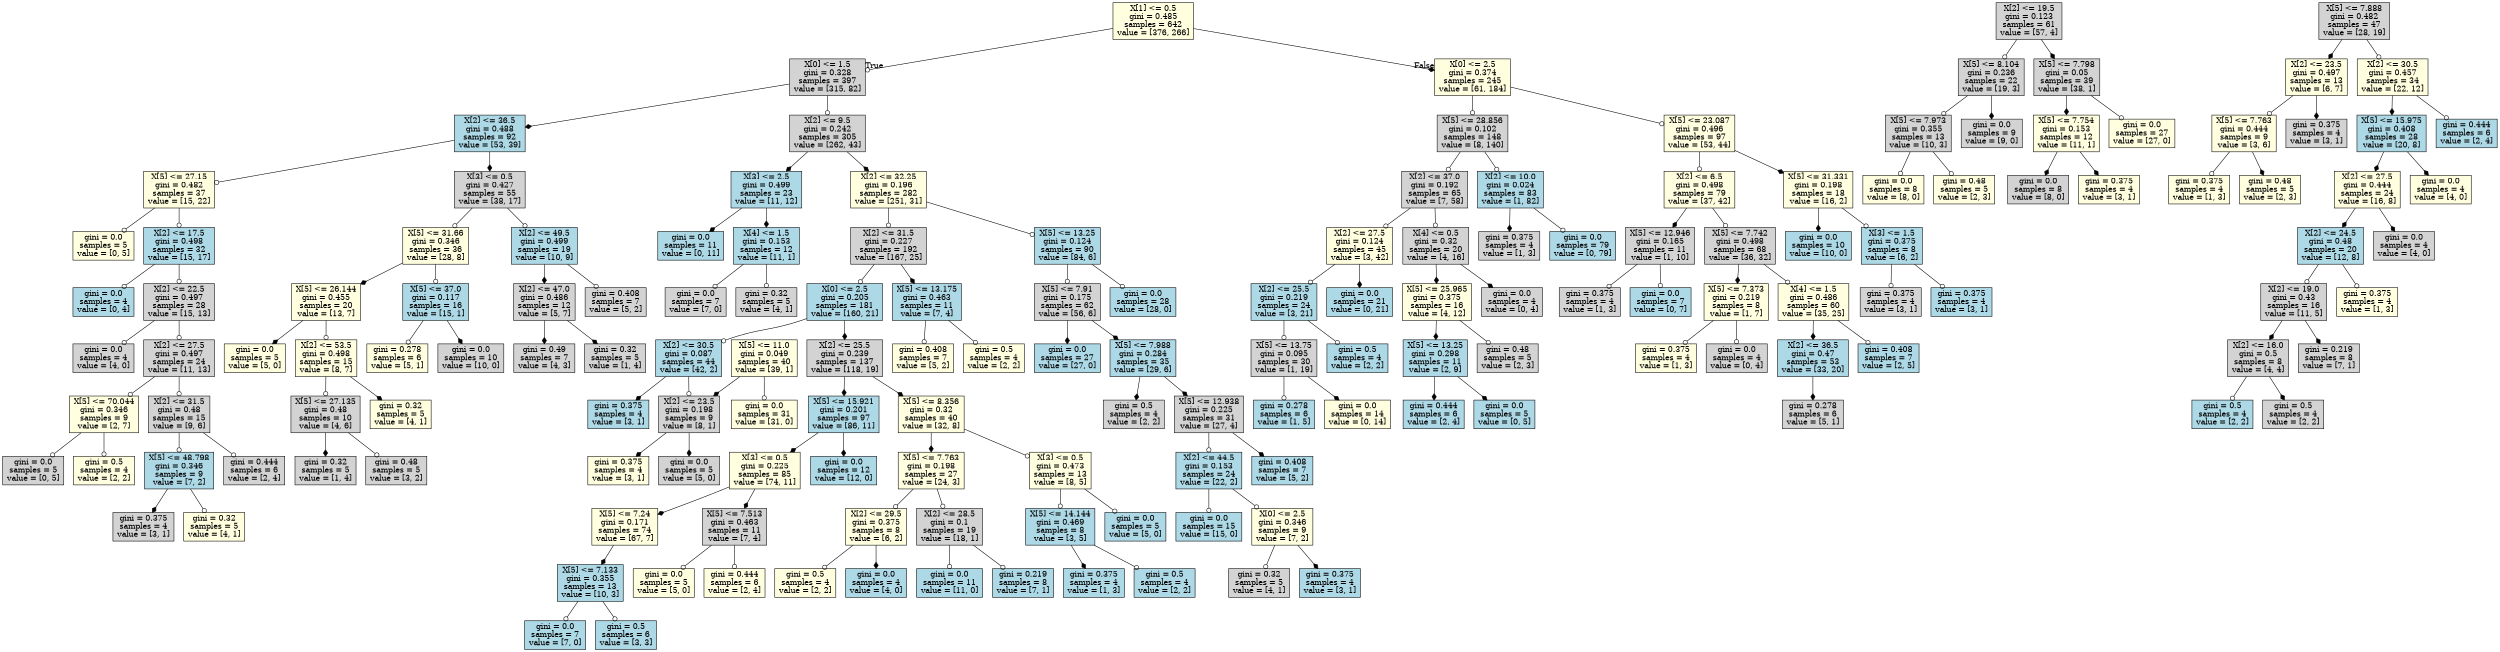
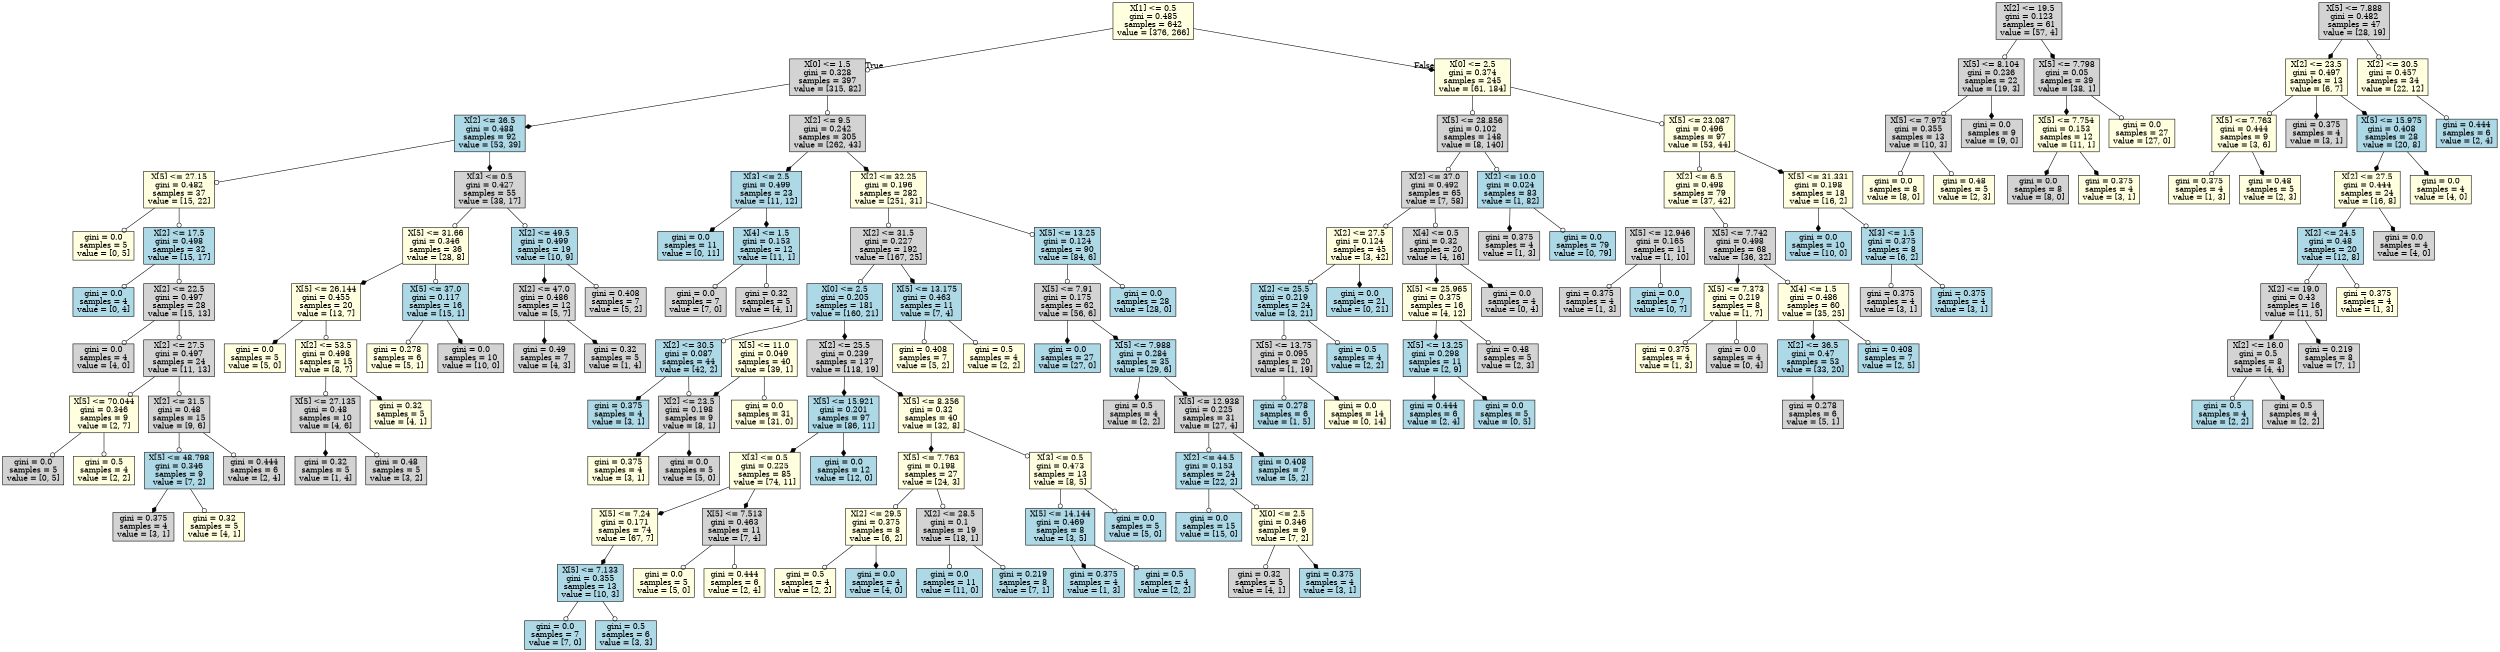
edge "X[2] <= 30.5 gini = 0.457 samples = 34 value = [22, 12]" -> "X[5] <= 15.975 gini = 0.408 samples = 28 value = [20, 8]": now "X[2] <= 23.5 gini = 0.497 samples = 13 value = [6, 7]" -> "X[5] <= 15.975 gini = 0.408 samples = 28 value = [20, 8]"
node "X[2] <= 37.0 gini = 0.192 samples = 65 value = [7, 58]": label "X[2] <= 37.0 gini = 0.192 samples = 65 value = [7, 58]" -> "X[2] <= 37.0 gini = 0.492 samples = 65 value = [7, 58]"
edge "X[2] <= 6.5 gini = 0.498 samples = 79 value = [37, 42]" -> "X[5] <= 12.946 gini = 0.165 samples = 11 value = [1, 10]": removed
node "X[5] <= 13.75 gini = 0.095 samples = 30 value = [1, 19]": label "X[5] <= 13.75 gini = 0.095 samples = 30 value = [1, 19]" -> "X[5] <= 13.75 gini = 0.095 samples = 20 value = [1, 19]"
